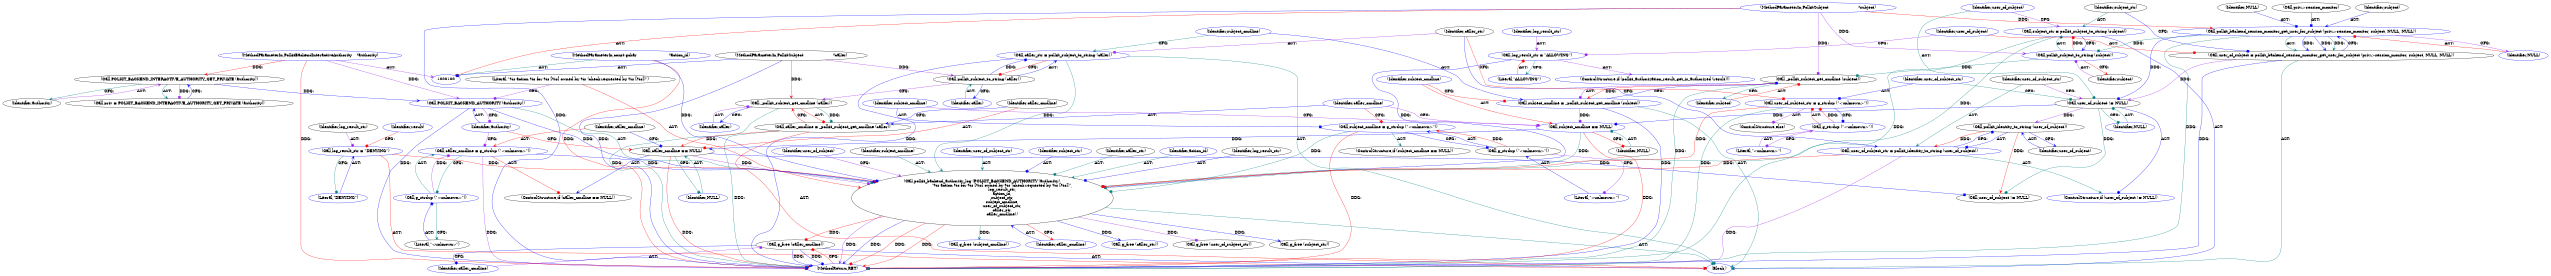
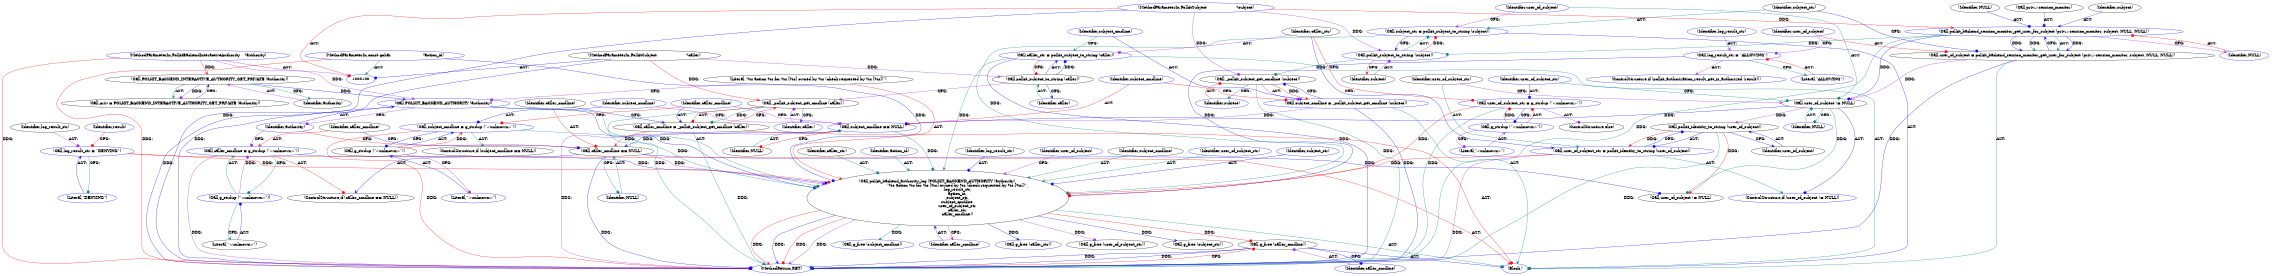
edge "(Call,caller_cmdline == NULL)" -> "(MethodReturn,RET)": color red -> blue
edge "(Call,subject_cmdline == NULL)" -> "(MethodReturn,RET)": color red -> purple
edge "(Call,subject_str = polkit_subject_to_string (subject))" -> "(MethodReturn,RET)": now "(Call,polkit_identity_to_string (user_of_subject))" -> "(MethodReturn,RET)"
